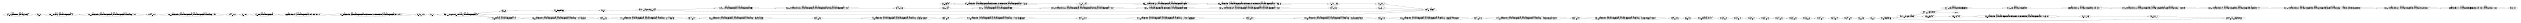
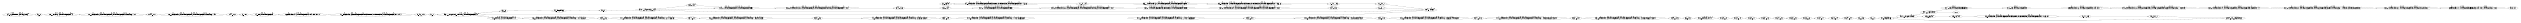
node "$r25 = r3[0]": added
node "$r5[4] = $r10": removed
